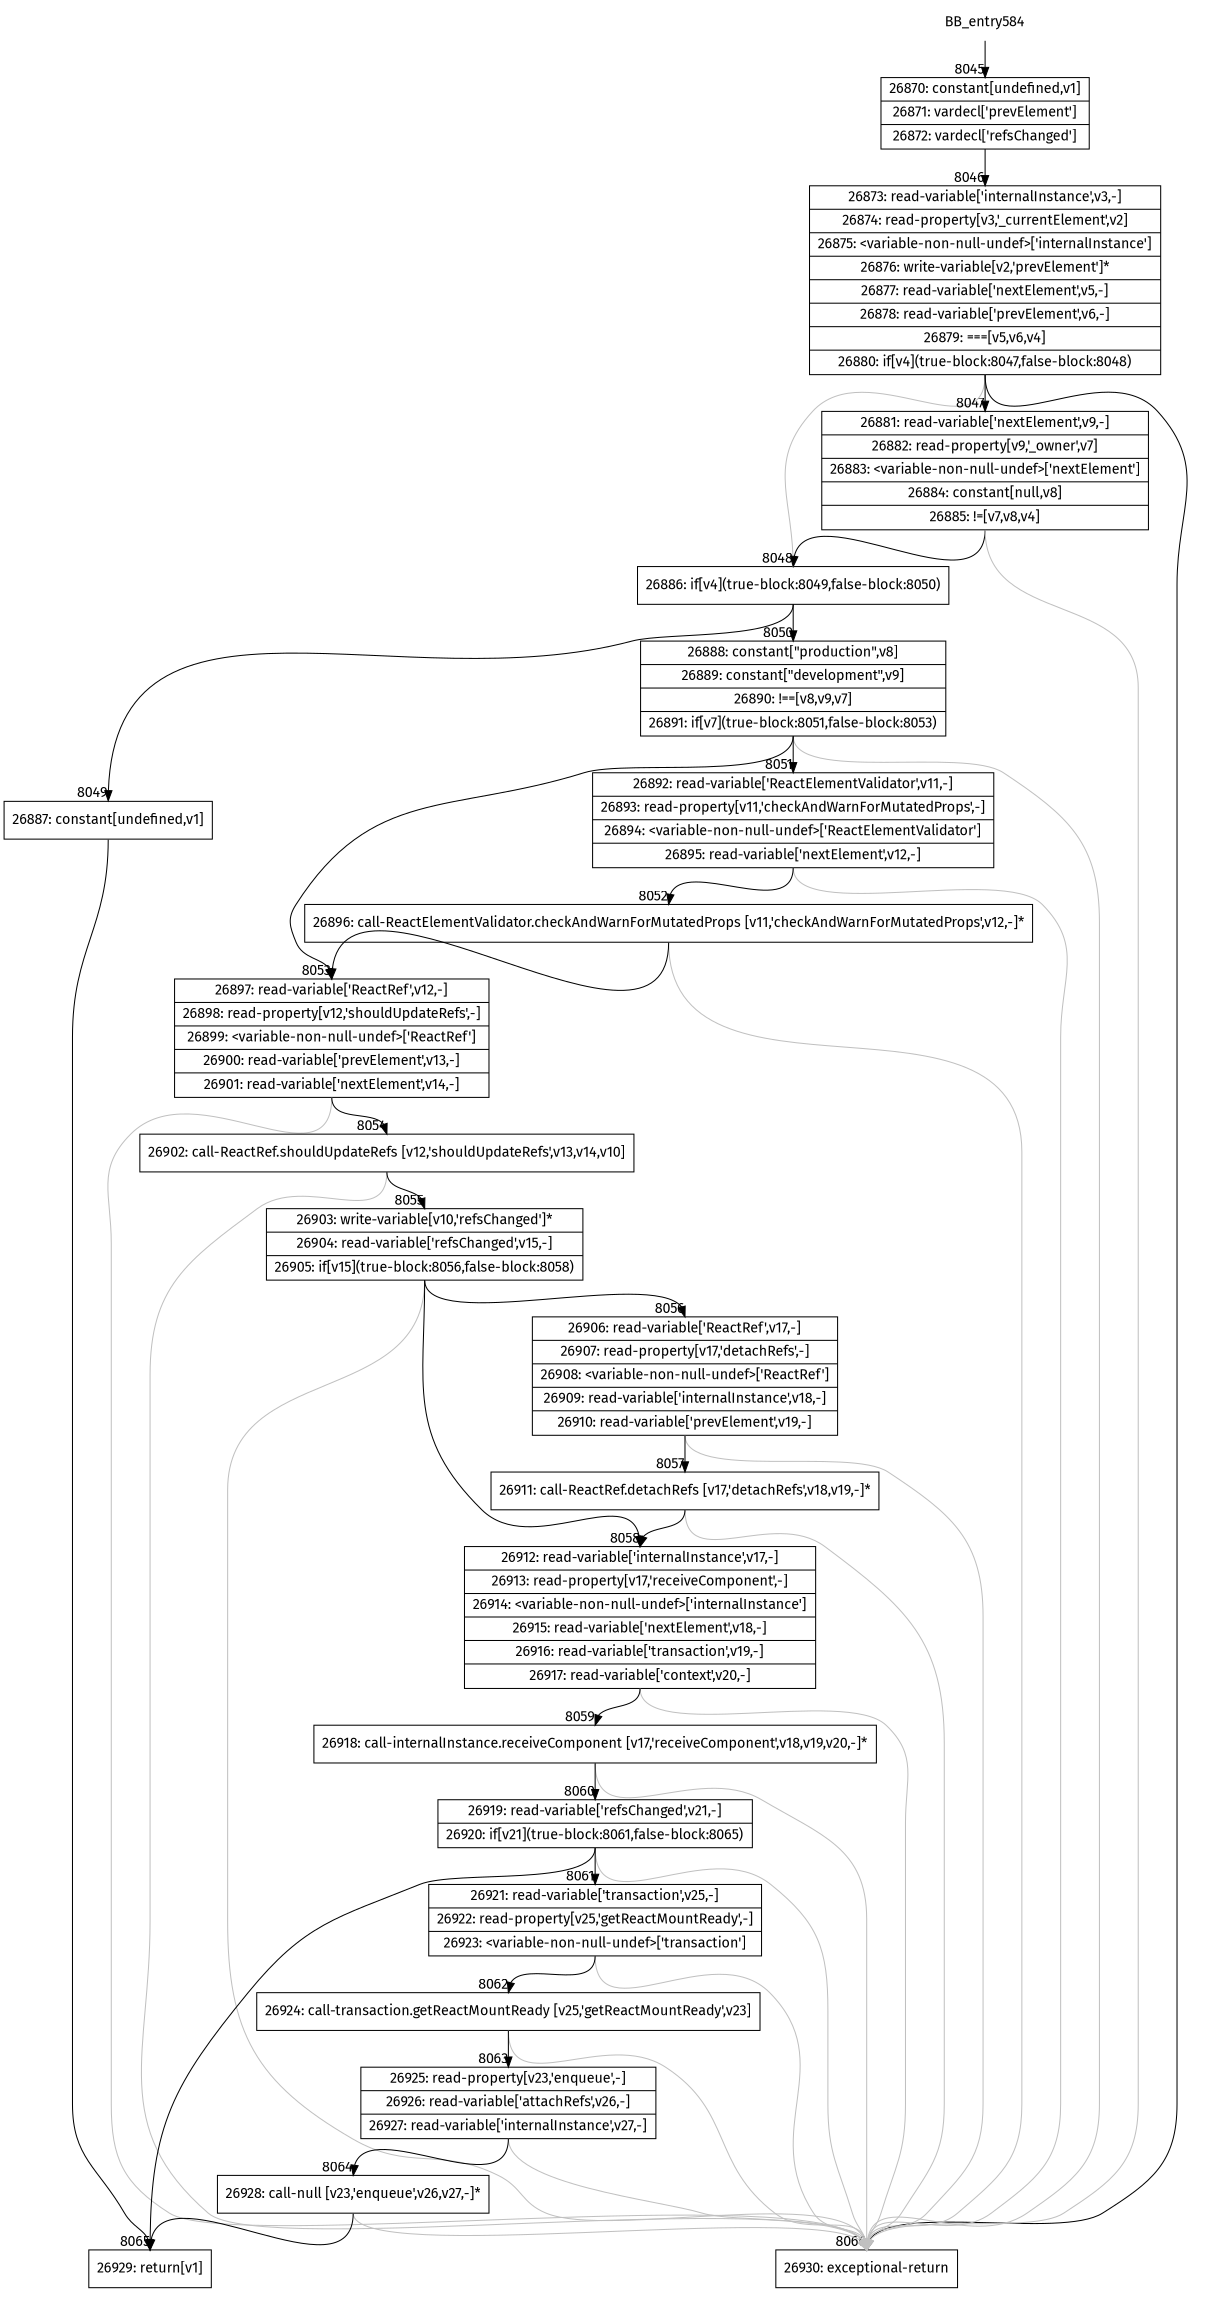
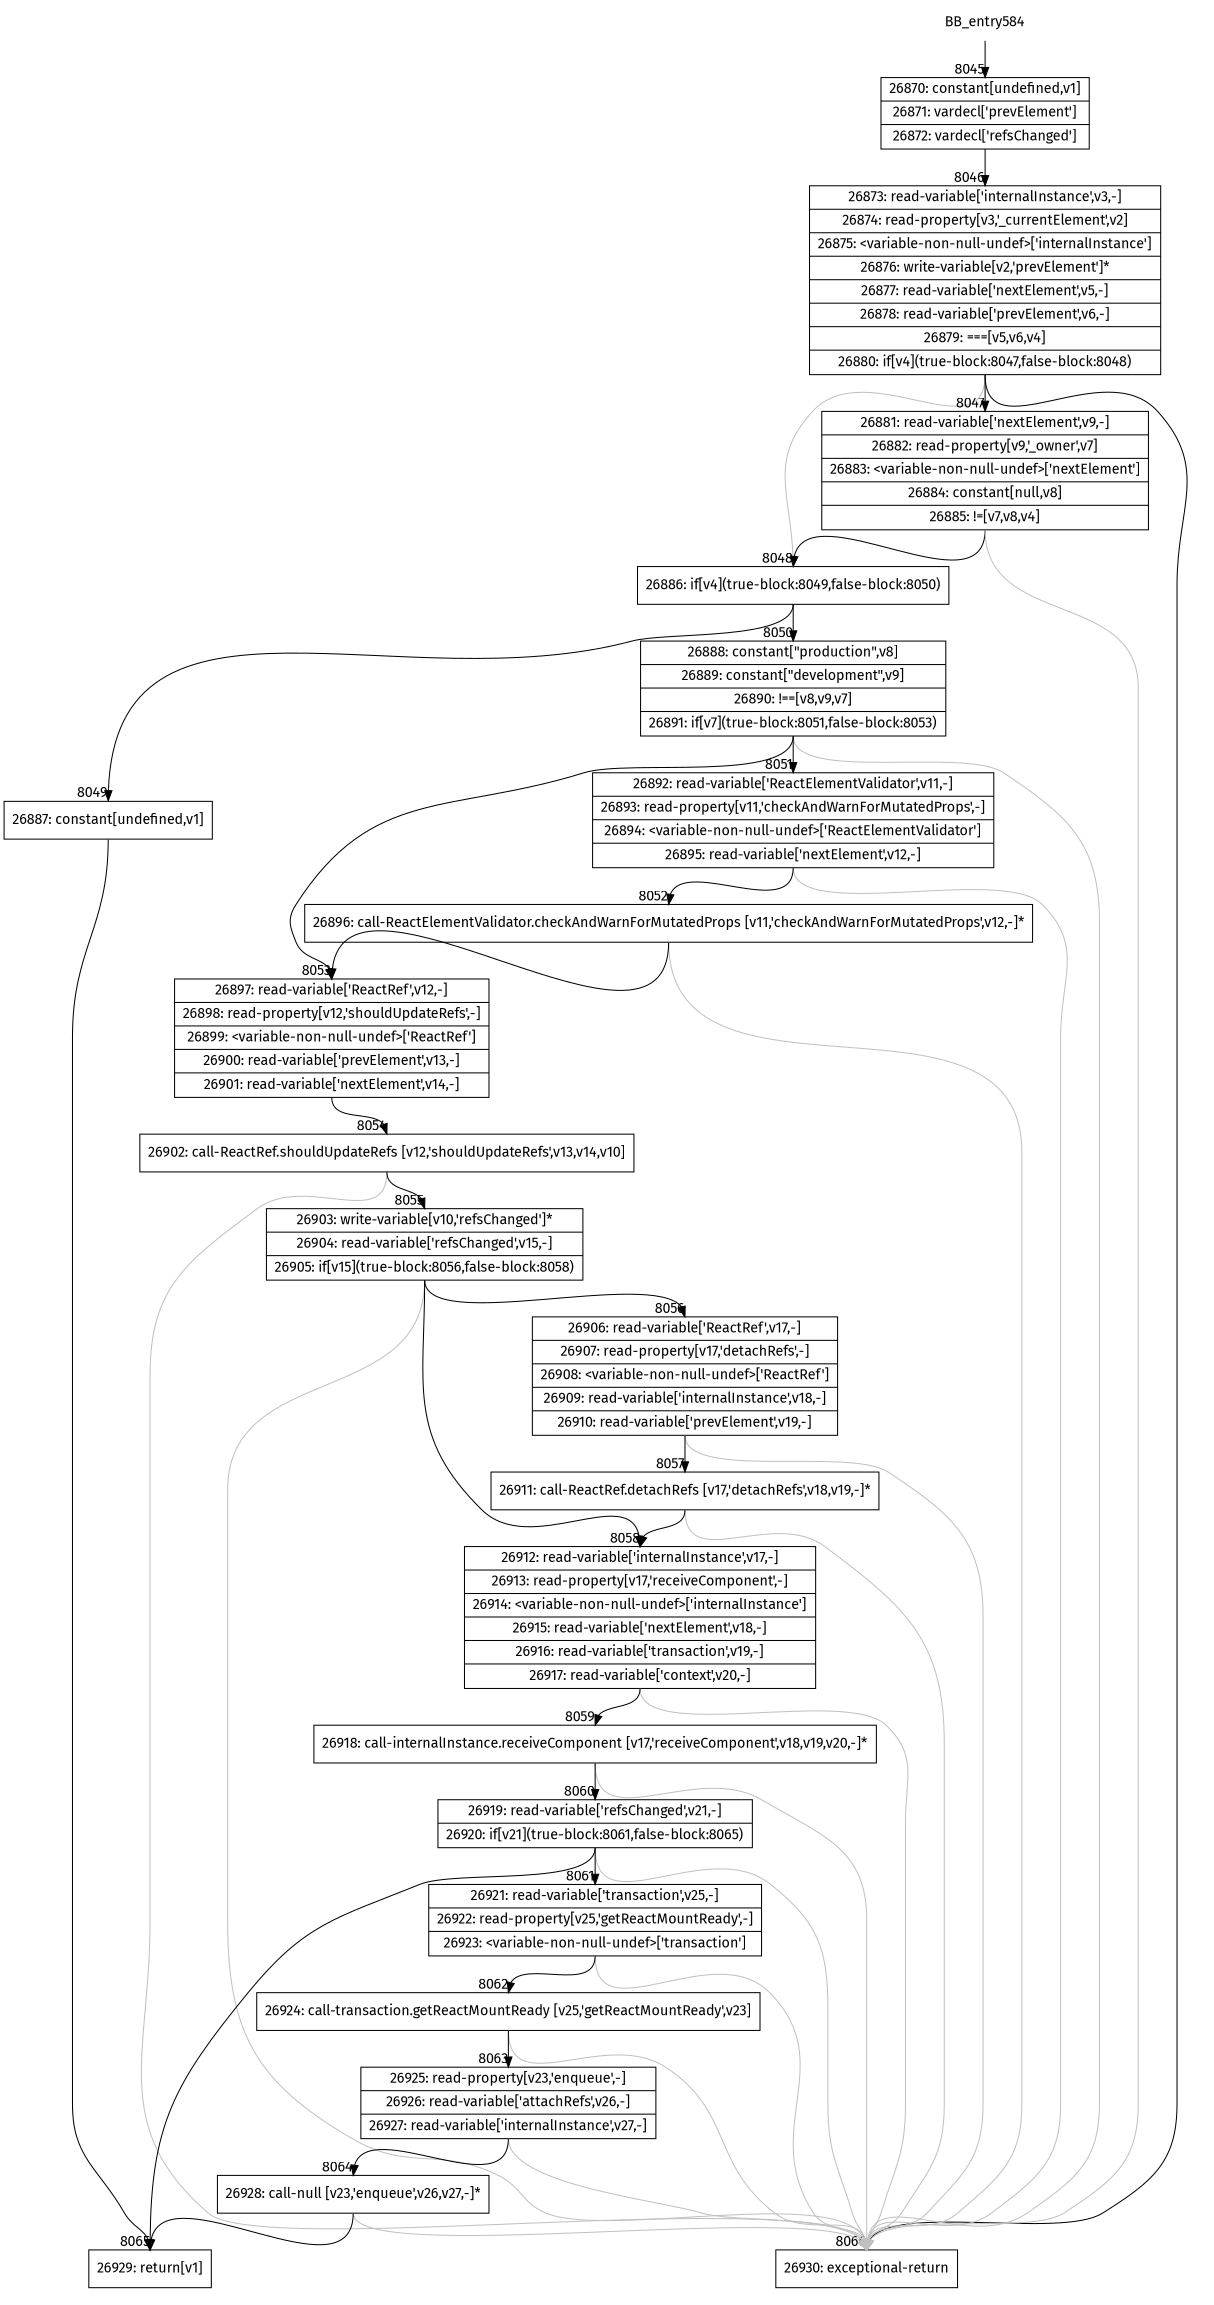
edge "26897: read-variable['ReactRef',v12,-]" -> "26930: exceptional-return": removed
